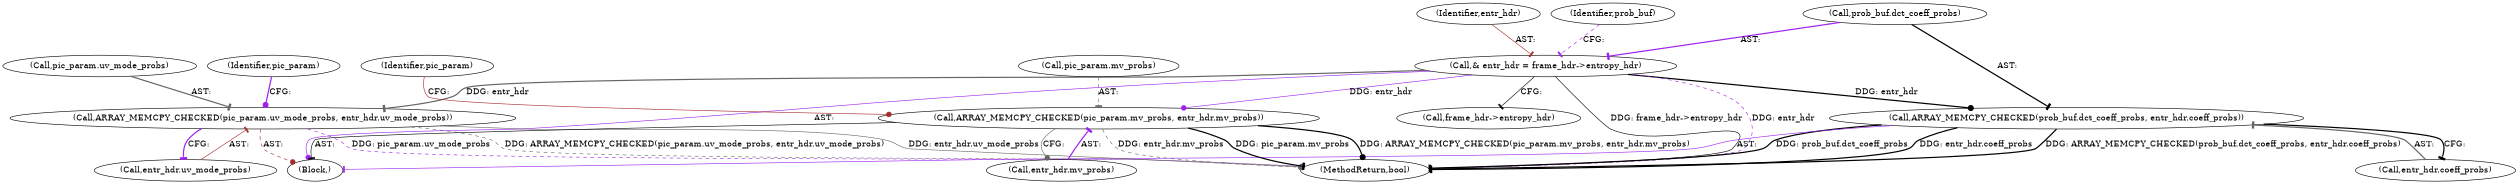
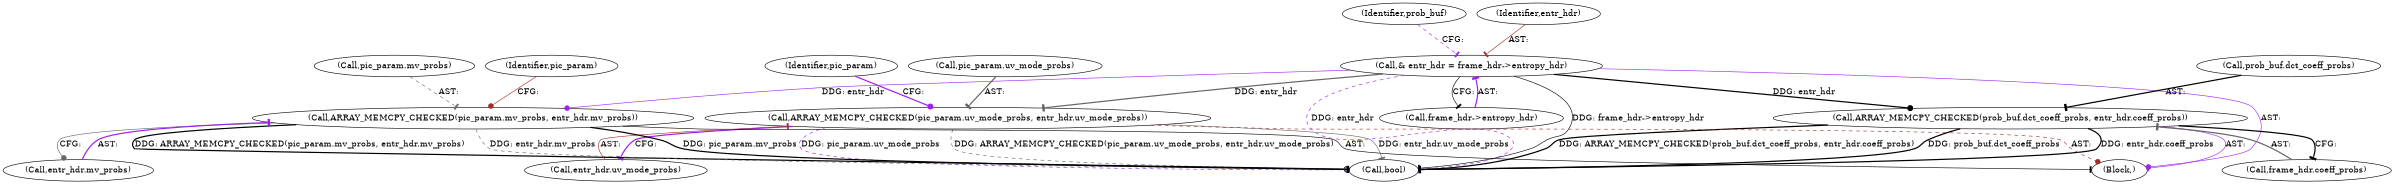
edge "(Call,prob_buf.dct_coeff_probs)" -> "(Call,& entr_hdr = frame_hdr->entropy_hdr)": now "(Call,frame_hdr->entropy_hdr)" -> "(Call,& entr_hdr = frame_hdr->entropy_hdr)"
node "(MethodReturn,bool)": label "(MethodReturn,bool)" -> "(Call,bool)"
node "(Call,entr_hdr.coeff_probs)": label "(Call,entr_hdr.coeff_probs)" -> "(Call,frame_hdr.coeff_probs)"
